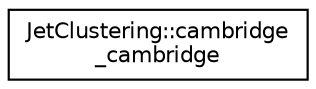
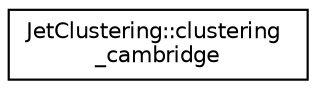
node "JetClustering::cambridge _cambridge": label "JetClustering::cambridge _cambridge" -> "JetClustering::clustering _cambridge"
